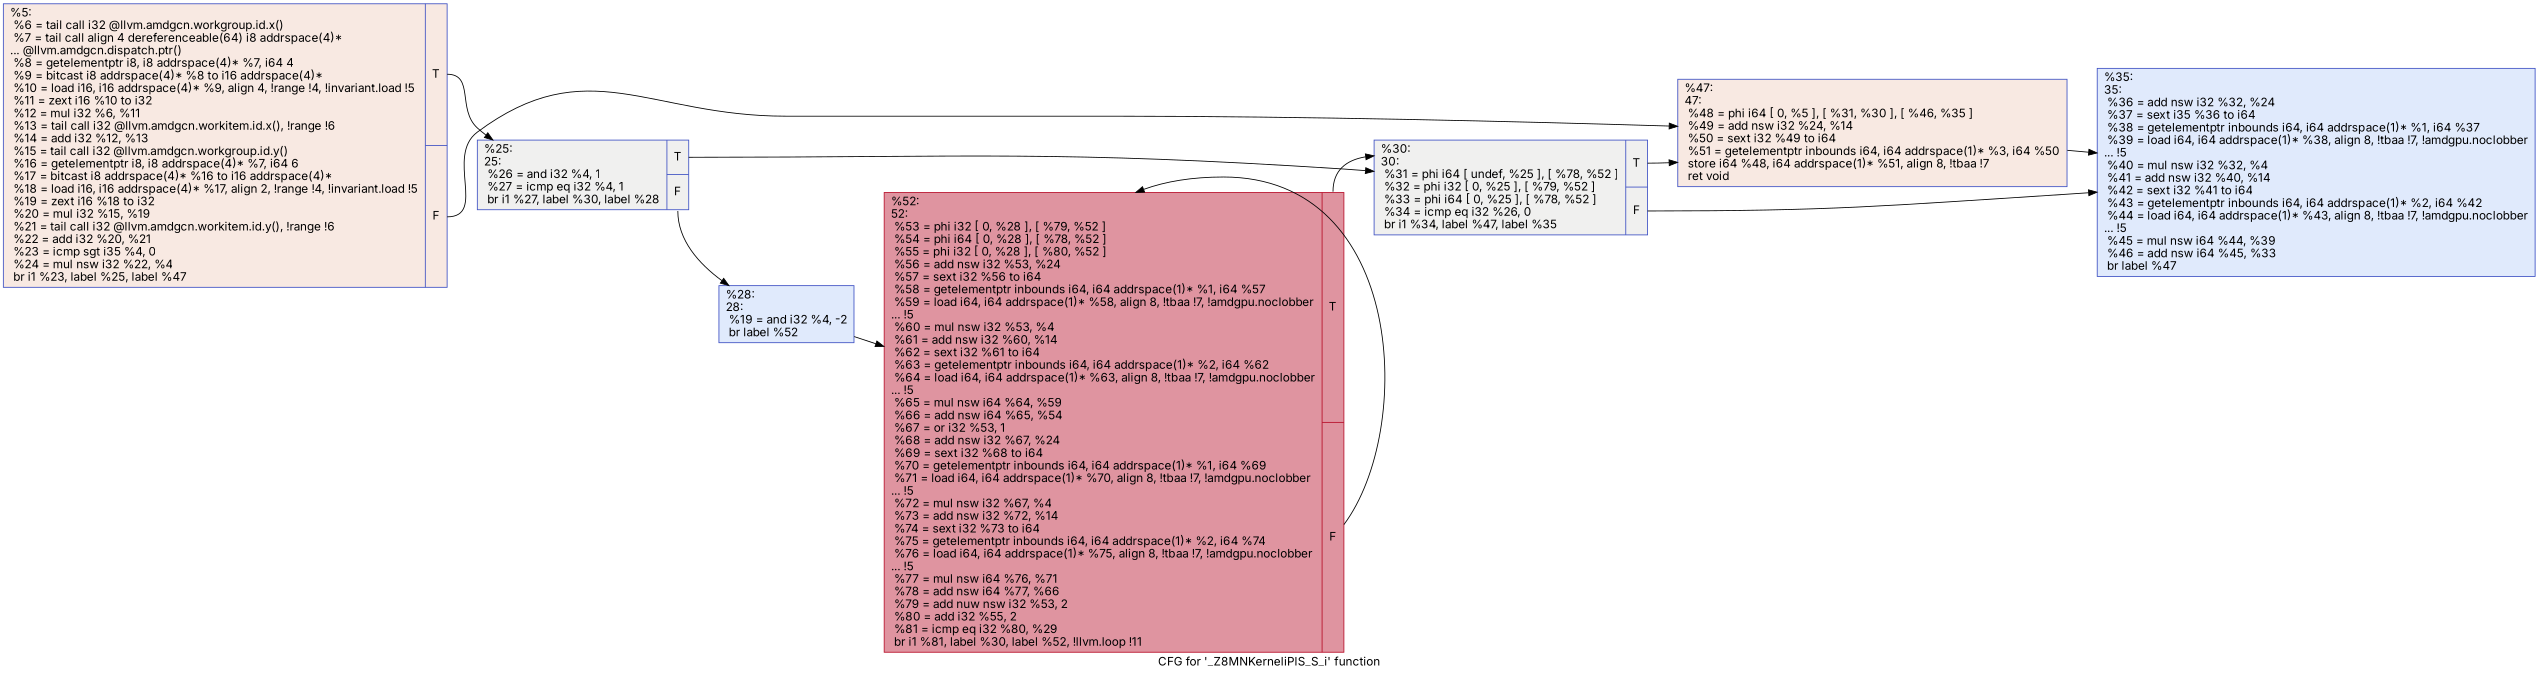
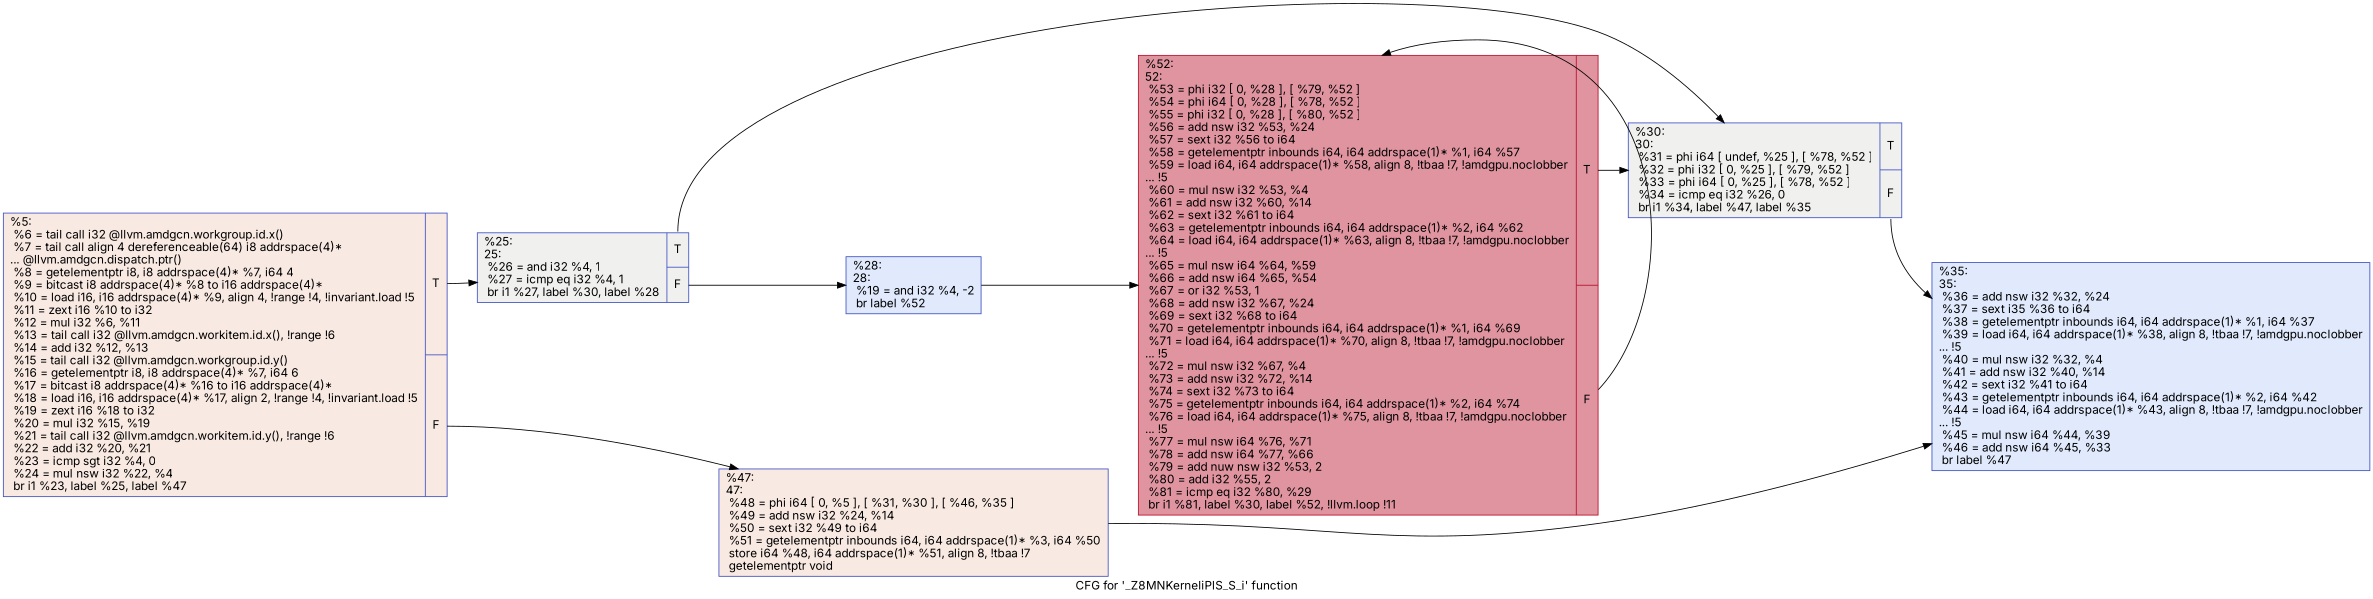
edge "%30:" -> "%47:": removed
node "%47:": text "ret void" -> "getelementptr void"
node "%5:": text "%23 = icmp sgt i35 %4, 0" -> "%23 = icmp sgt i32 %4, 0"
